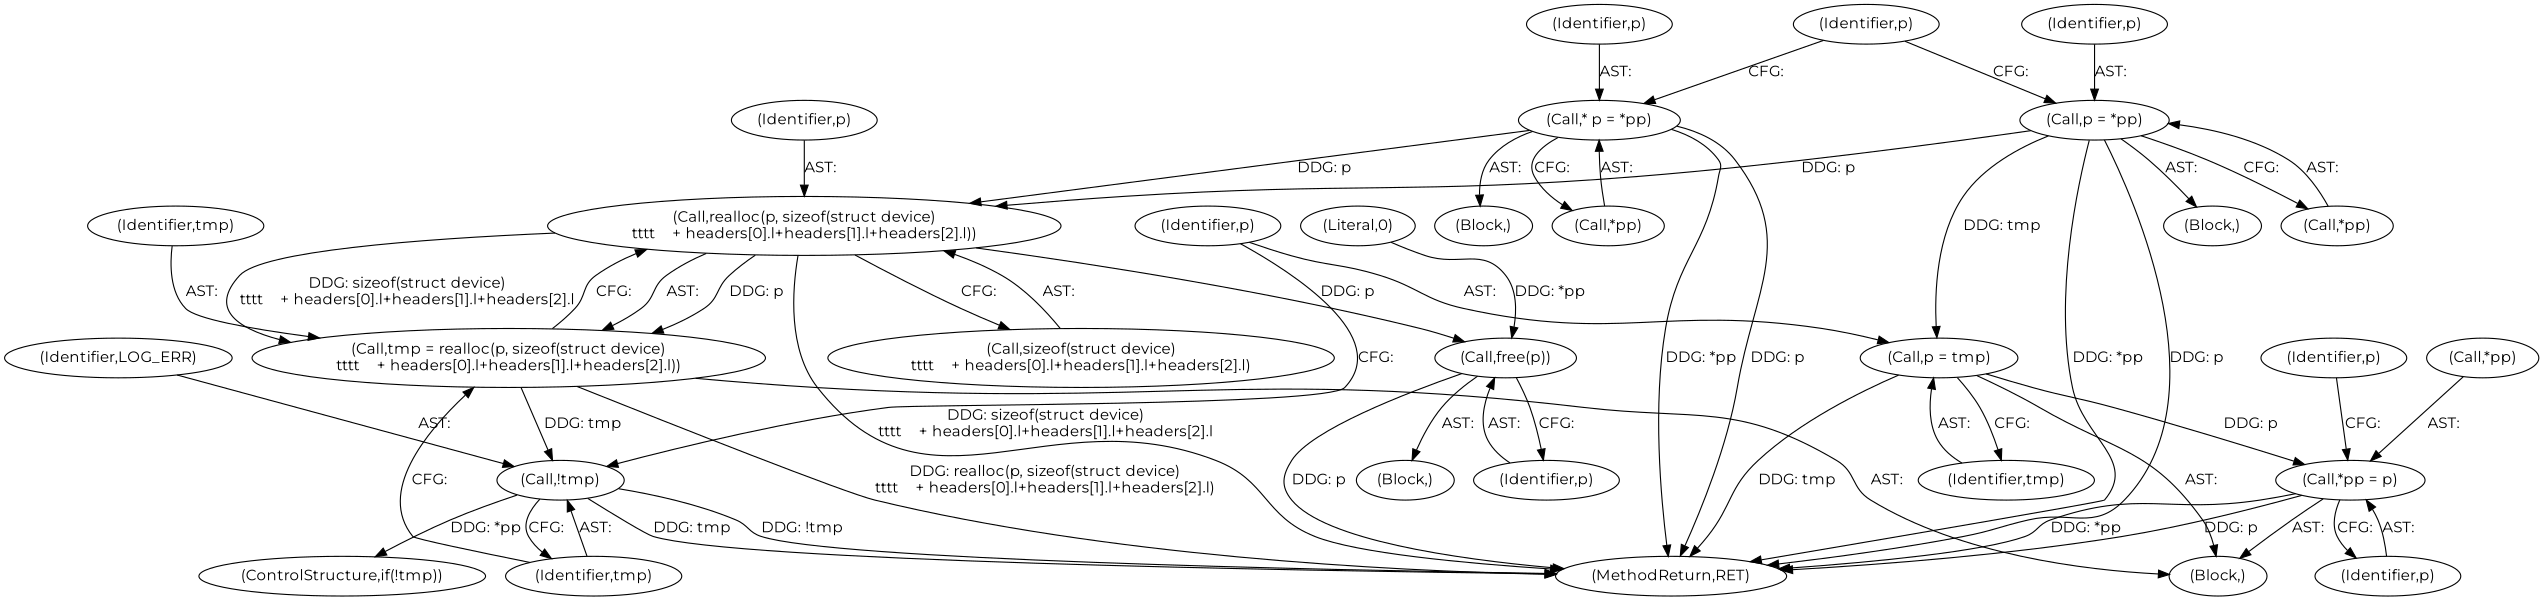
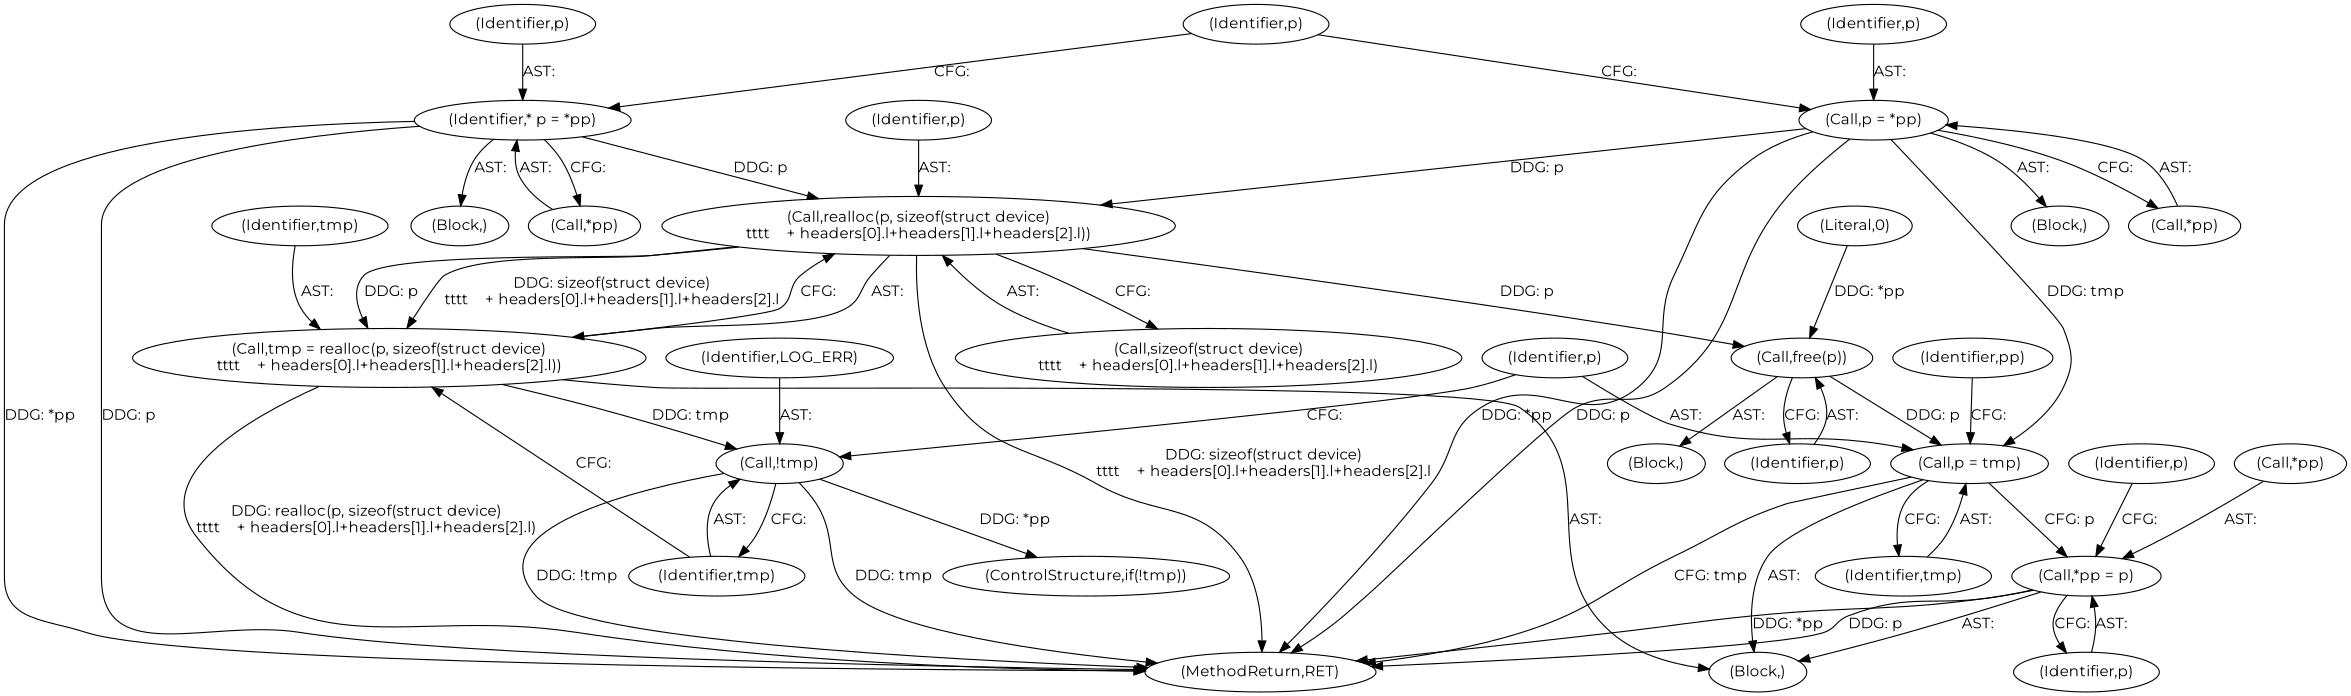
node "(Call,* p = *pp)": label "(Call,* p = *pp)" -> "(Identifier,* p = *pp)"
node "(Identifier,pp)": added
edge "(Call,p = tmp)" -> "(Call,*pp = p)": label "DDG: p" -> "CFG: p"
edge "(Call,p = tmp)" -> "(MethodReturn,RET)": label "DDG: tmp" -> "CFG: tmp"
edge "(Call,free(p))" -> "(MethodReturn,RET)": now "(Call,free(p))" -> "(Call,p = tmp)"
